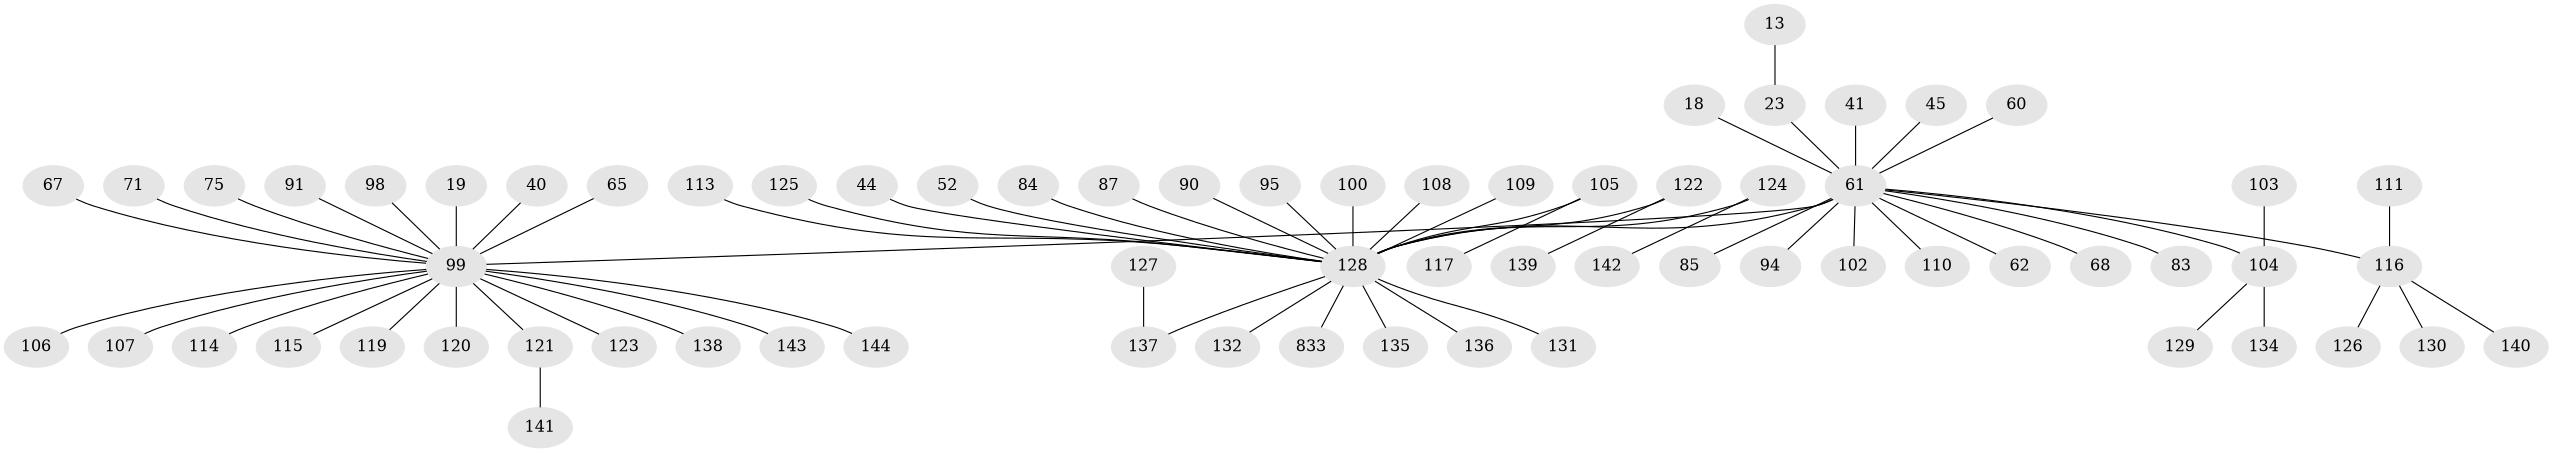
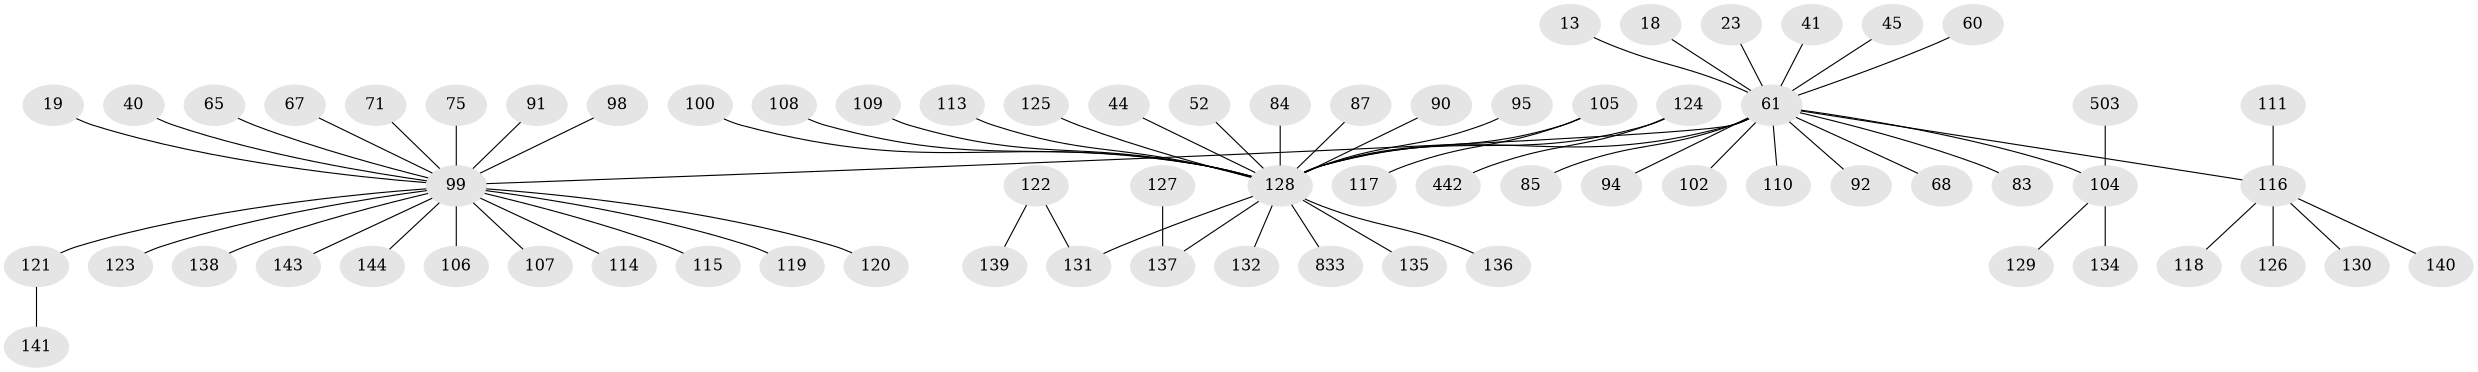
edge "13" -- "23": now "13" -- "61"
node "103": label "103" -> "503"
edge "122" -- "128": now "122" -- "131"
node "142": label "142" -> "442"
node "62": label "62" -> "92"
node "118": added
